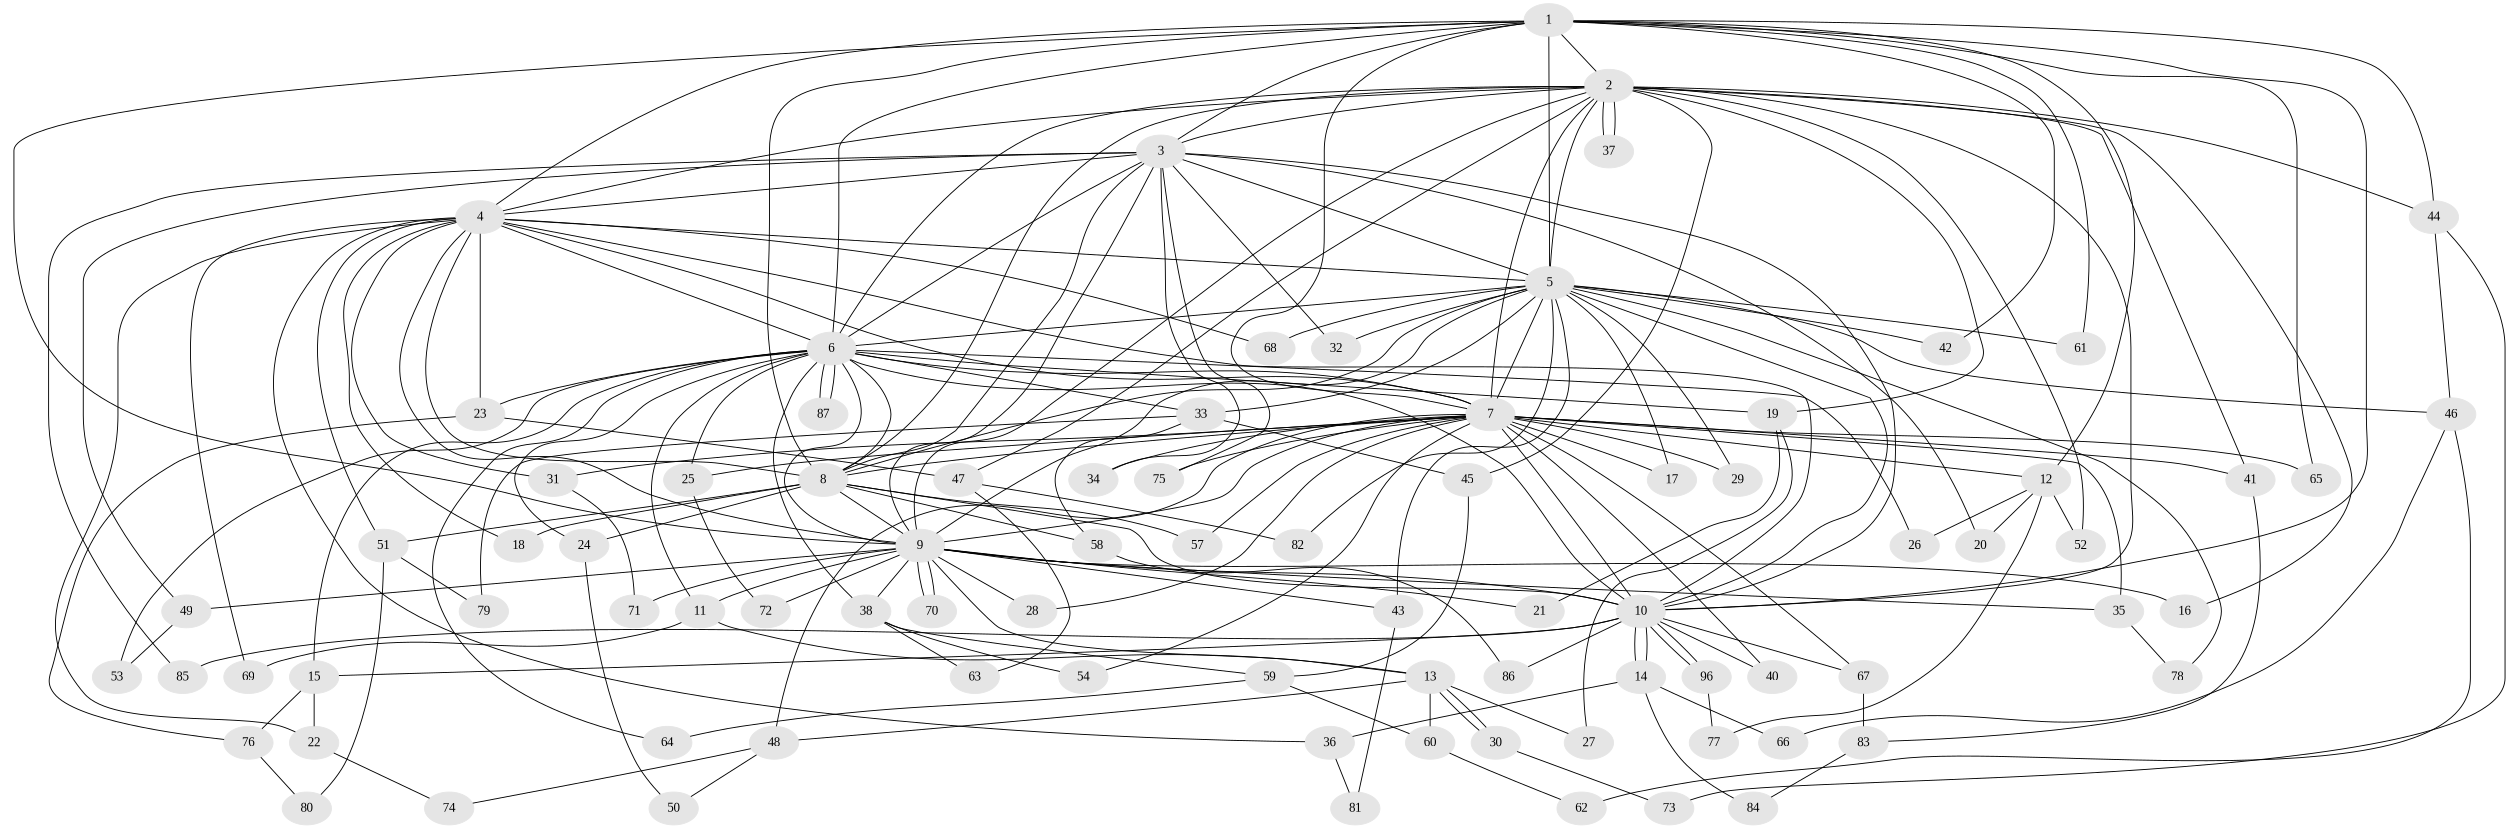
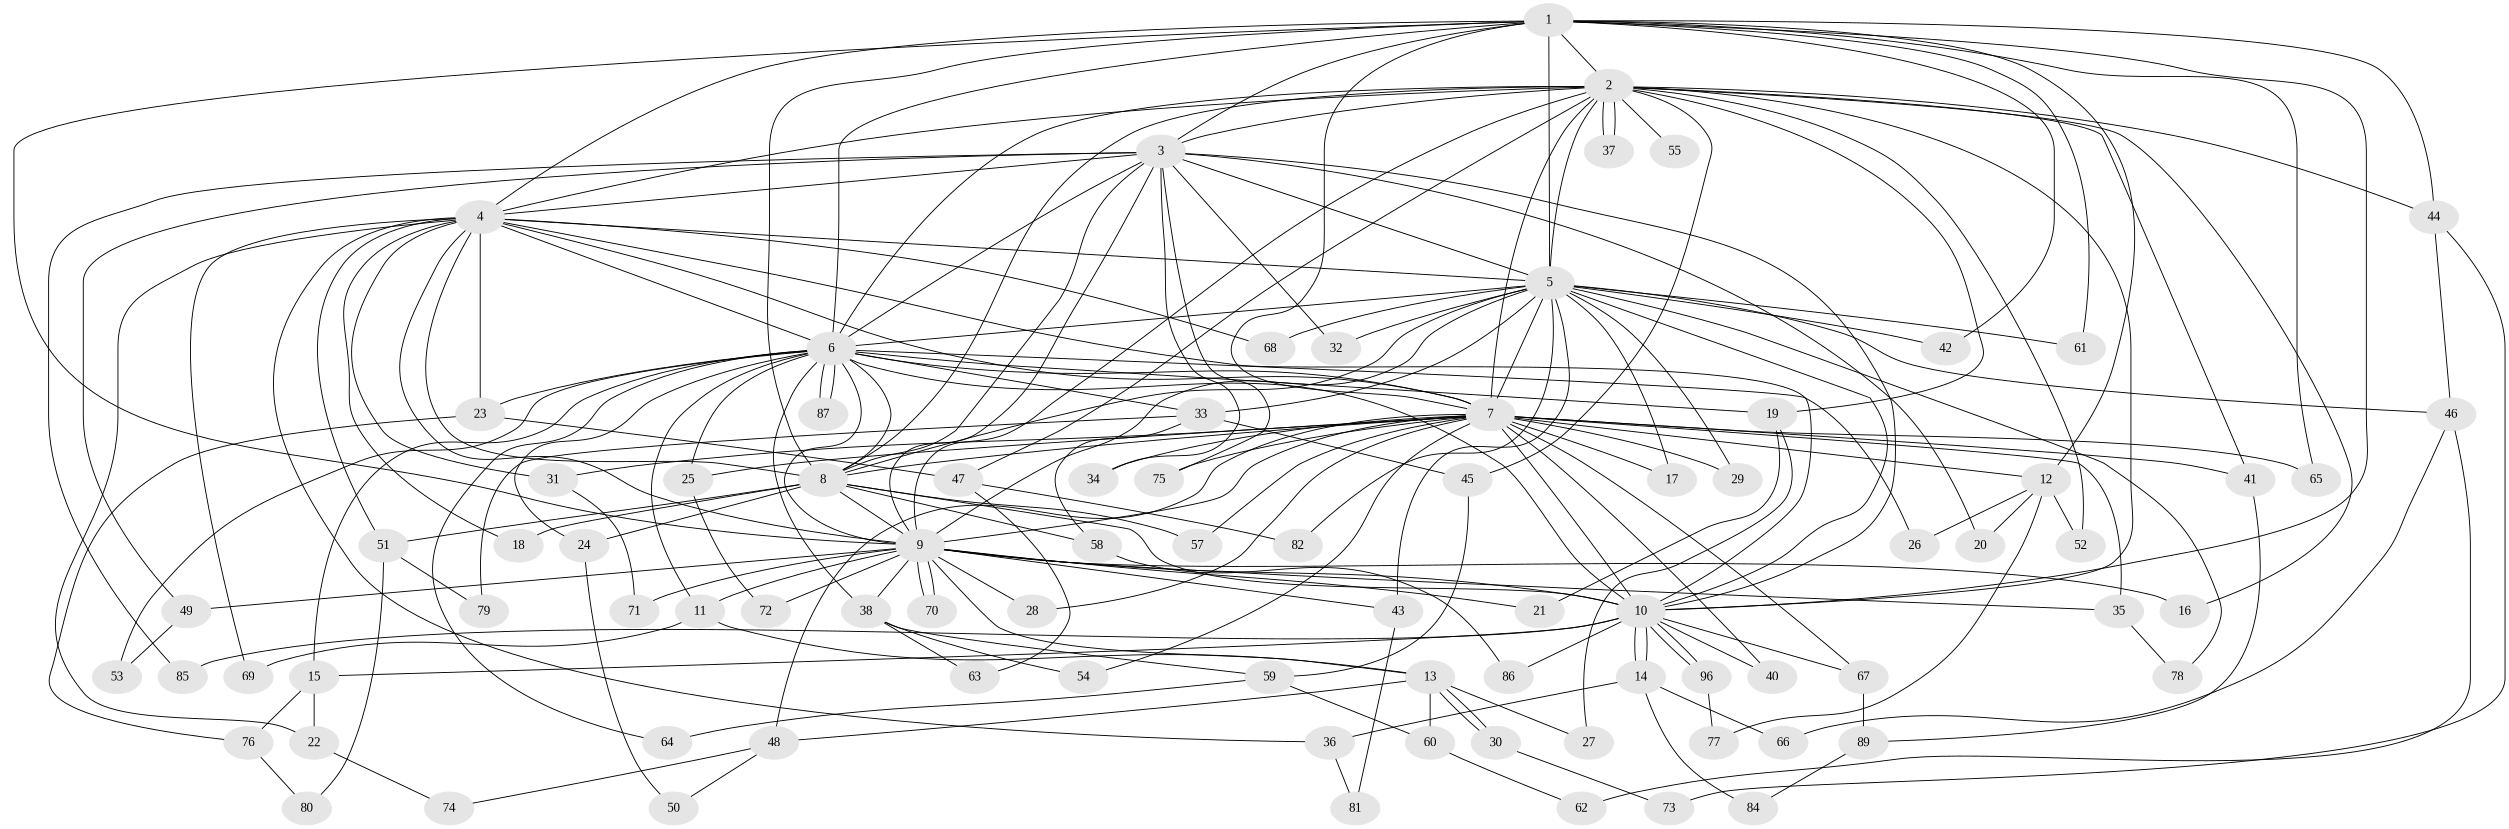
node "55": added
node "83": label "83" -> "89"
